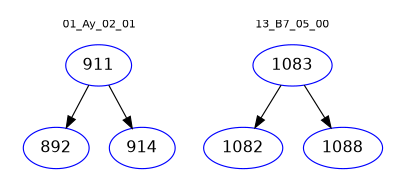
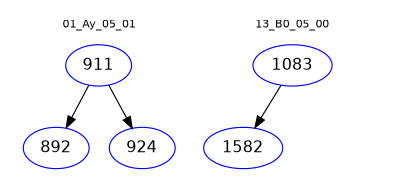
cluster "01_Ay_02_01": label "01_Ay_02_01" -> "01_Ay_05_01"
cluster "13_B7_05_00": label "13_B7_05_00" -> "13_B0_05_00"
node "914": label "914" -> "924"
node "1082": label "1082" -> "1582"
node "1088": removed
